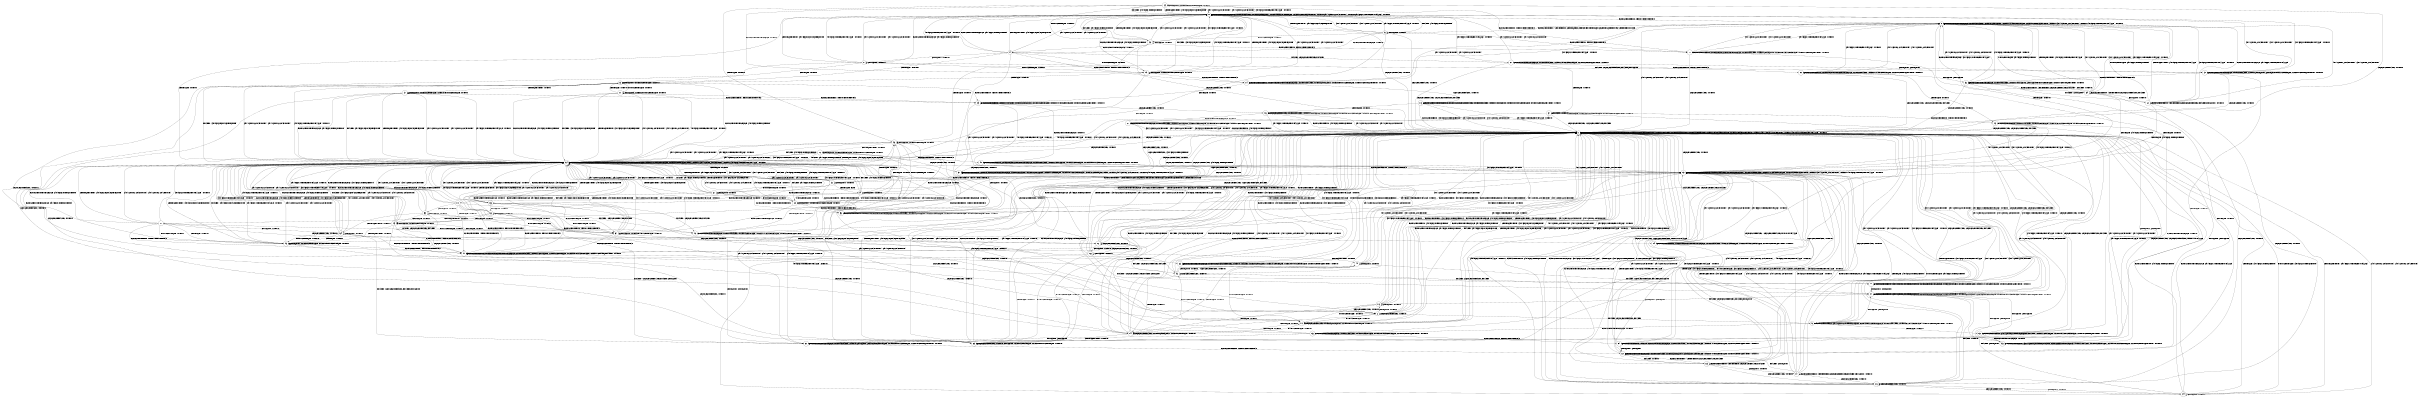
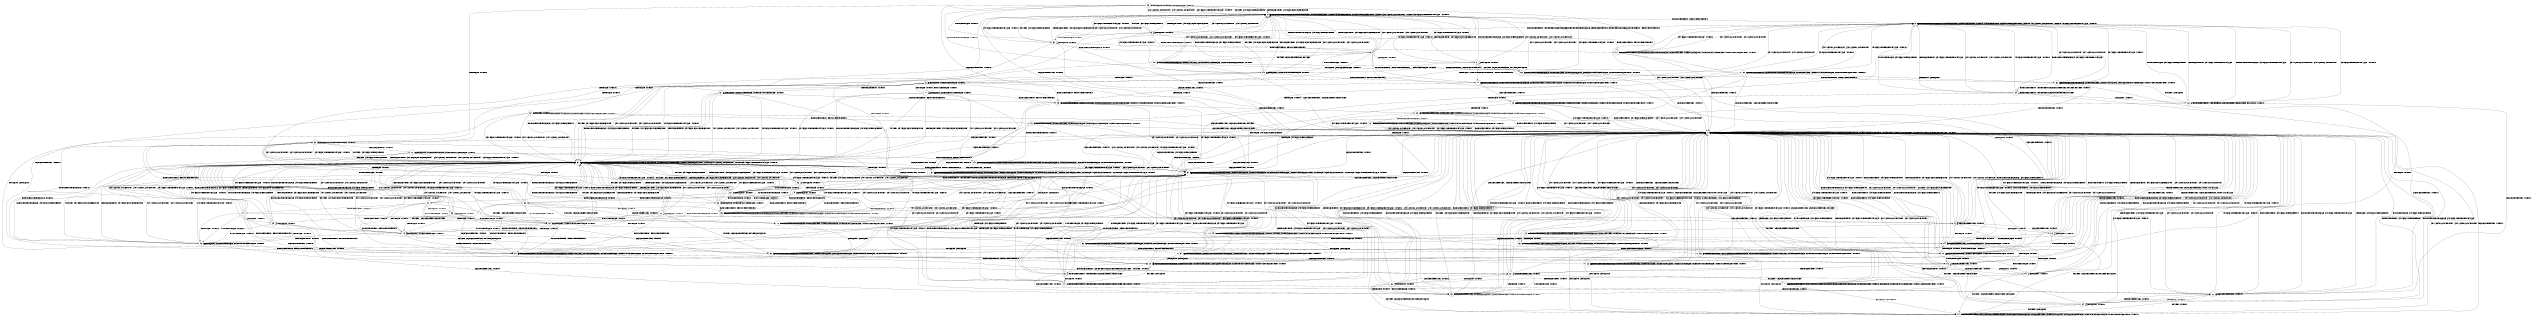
edge "s54" -> "s0": reversed
edge "s7" -> "s14": added, label "ECDH_CLIENT_HELLO / HELLO_VERIFY_REQUEST"
edge "s9" -> "s1": label "CHANGE_CIPHER_SPEC / Alert(FATAL,INTERNAL_ERROR)" -> "CHANGE_CIPHER_SPEC / TIMEOUT"
edge "s52" -> "s9": label "CERTIFICATE / ECDH" -> "CERTIFICATE / TIMEOUT"
edge "s53" -> "s45": added, label "CERTIFICATE / TIMEOUT"
edge "s11" -> "s12": added, label "CHANGE_CIPHER_SPEC / TIMEOUT"
edge "s66" -> "s71": now "s10" -> "s71"
edge "s68" -> "s49": reversed
edge "s48" -> "s67": added, label "CERTIFICATE_VERIFY / TIMEOUT"
edge "s74" -> "s13": reversed
edge "s30" -> "s62": removed, label "CERTIFICATE / TIMEOUT"
